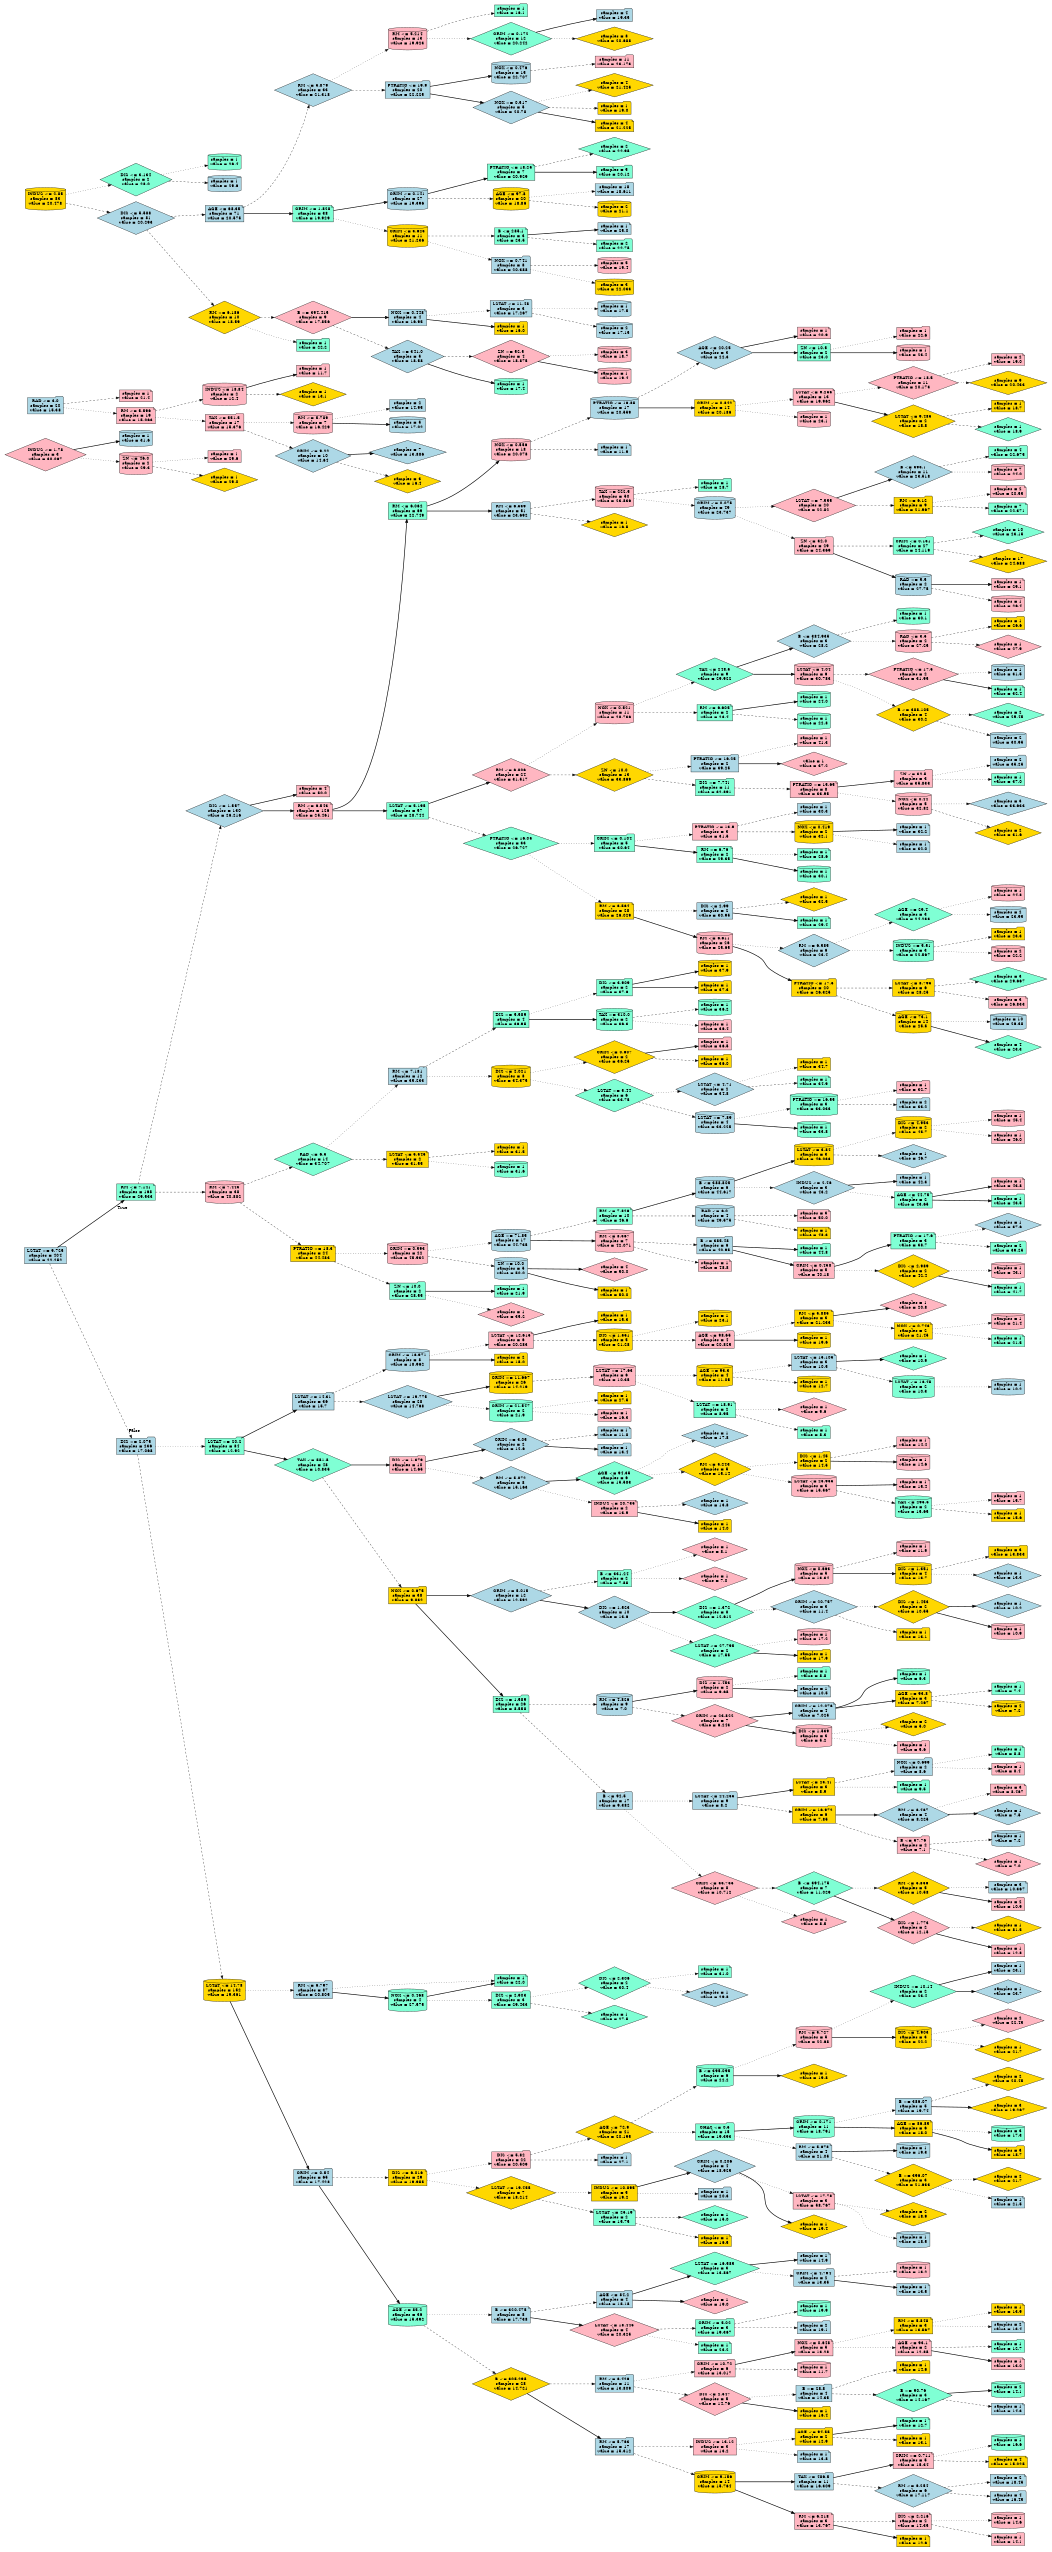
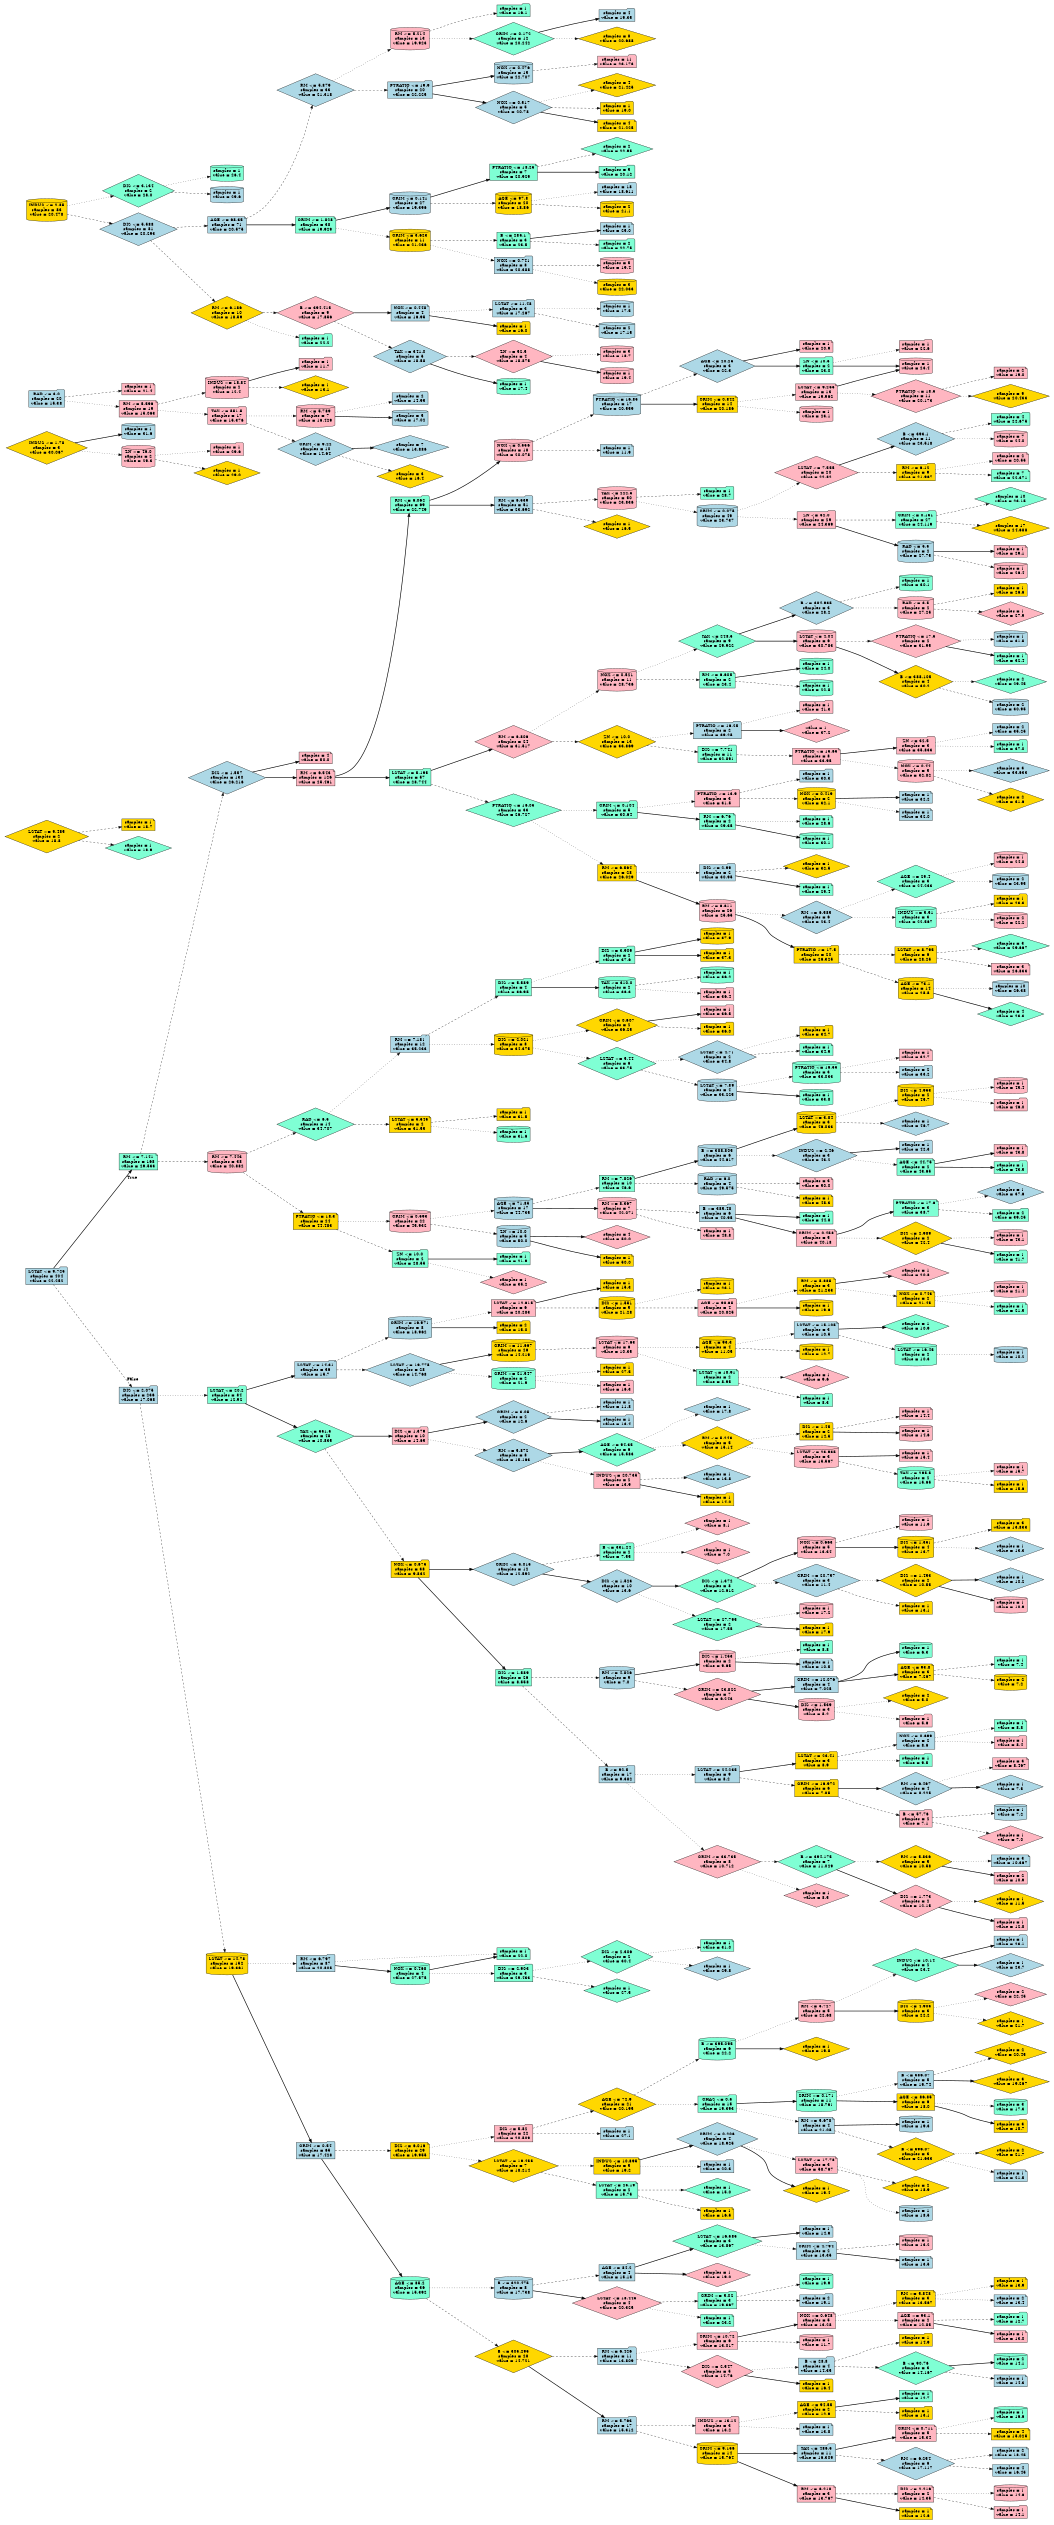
edge "LSTAT <= 9.255 samples = 13 value = 19.962" -> "LSTAT <= 9.485 samples = 2 value = 18.8": now "LSTAT <= 9.255 samples = 13 value = 19.962" -> "samples = 1 value = 23.4"
node "INDUS <= 1.78 samples = 3 value = 30.067": fillcolor lightpink -> gold
edge "LSTAT <= 4.04 samples = 6 value = 30.783" -> "B <= 388.105 samples = 4 value = 30.2": style dotted -> bold
node "samples = 1 value = 32.7": shape folder -> note
node "samples = 1 value = 81.5": label "samples = 1 value = 81.5" -> "samples = 1 value = 11.5"
edge "LSTAT <= 17.78 samples = 3 value = 58.767" -> "samples = 2 value = 18.9": style dotted -> dashed
node "B <= 320.475 samples = 8 value = 17.738": shape note -> cylinder
